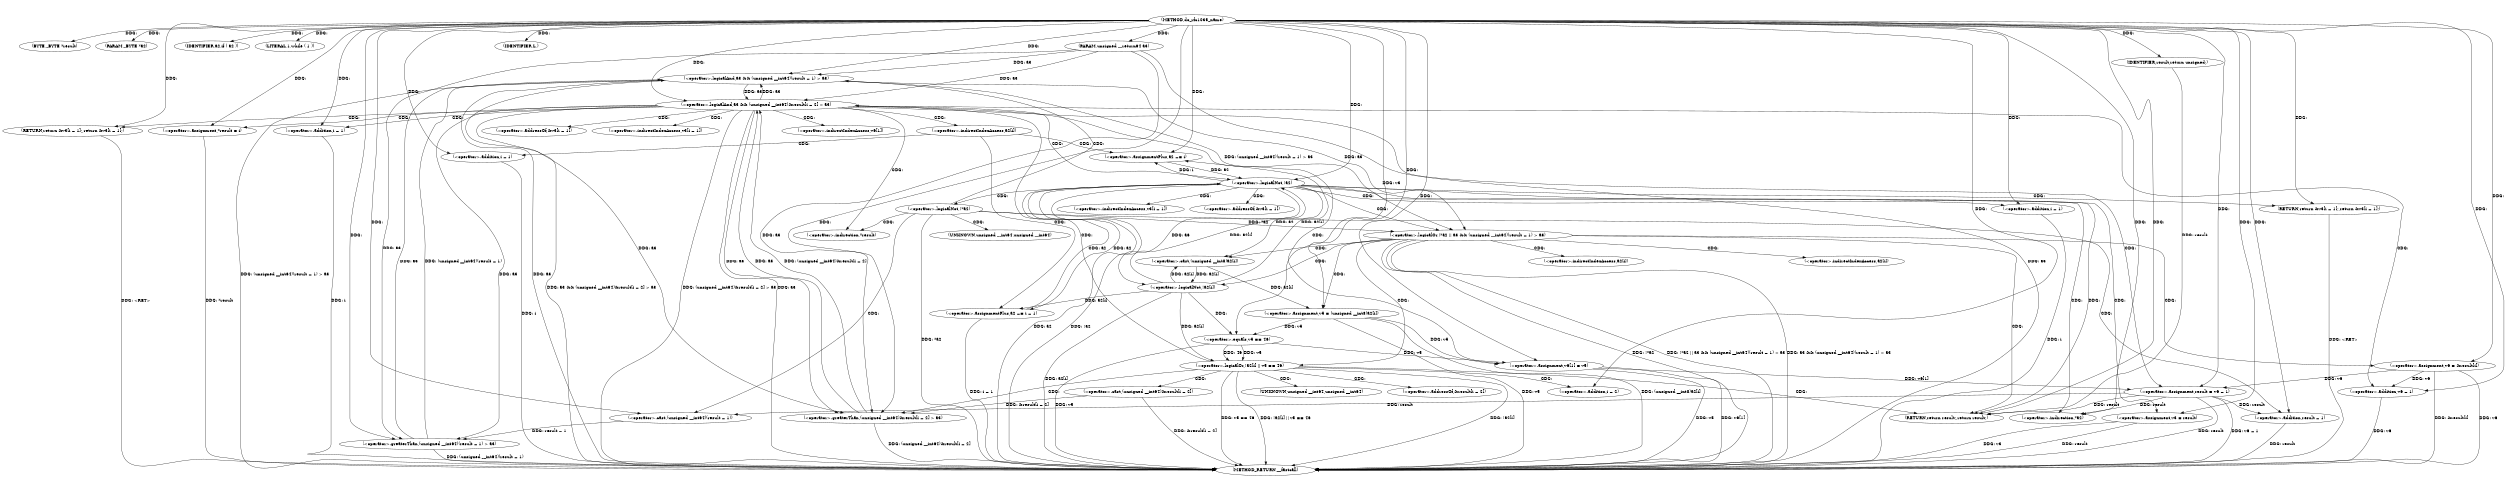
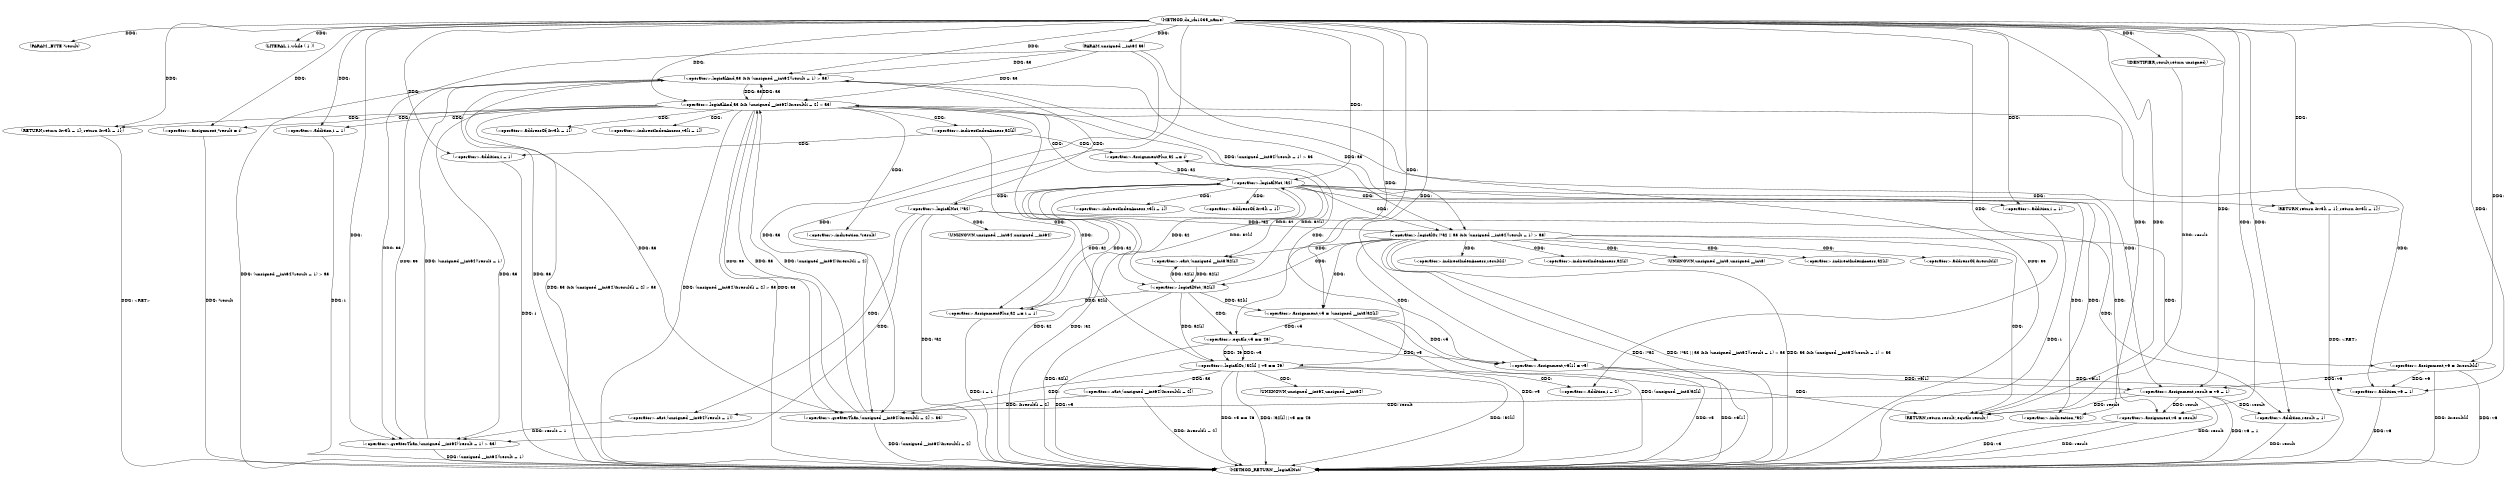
edge "(METHOD,do_rfc1035_name)" -> "(<operator>.cast,(unsigned __int64)(result + 1))": removed, label "DDG:"
edge "(METHOD,do_rfc1035_name)" -> "(LITERAL,1,while ( 1 ))": label "DDG: " -> "CDG: "
node "(BYTE,_BYTE *result)": label "(BYTE,_BYTE *result)" -> "(PARAM,_BYTE *result)"
node "(PARAM,_BYTE *a2)": removed
node "(IDENTIFIER,a2,if ( a2 ))": removed
node "(IDENTIFIER,L,)": removed
node "(PARAM,unsigned __return64 a3)": label "(PARAM,unsigned __return64 a3)" -> "(PARAM,unsigned __int64 a3)"
edge "(METHOD,do_rfc1035_name)" -> "(<operator>.assignmentPlus,a2 += i)": removed, label "DDG:"
node "(<operator>.indirectIndexAccess,v6[1])": removed
edge "(<operator>.logicalNot,!a2)" -> "(<operator>.assignmentPlus,a2 += i)": label "DDG: i" -> "DDG: a2"
edge "(<operator>.assignmentPlus,a2 += i)" -> "(<operator>.logicalNot,!a2)": removed, label "DDG: a2"
edge "(METHOD,do_rfc1035_name)" -> "(<operator>.assignment,v5 = (unsigned __int8)a2[i])": label "DDG: " -> "CDG: "
edge "(METHOD,do_rfc1035_name)" -> "(<operator>.equals,v5 == 46)": label "DDG: v3" -> "DDG: "
edge "(METHOD,do_rfc1035_name)" -> "(<operator>.addition,i + 2)": label "DDG: " -> "CDG: "
edge "(<operator>.logicalNot,!*a2)" -> "(<operator>.indirection,*result)": now "(<operator>.logicalNot,!*a2)" -> "(<operator>.greaterThan,(unsigned __int64)(result + 1) > a3)"
edge "(METHOD,do_rfc1035_name)" -> "(<operator>.assignment,v3 = result)": label "DDG: " -> "CDG: "
edge "(<operator>.logicalNot,!a2)" -> "(<operator>.logicalNot,!a2[i])": label "DDG: a6" -> "DDG: a2"
node "(<operator>.indirectIndexAccess,result[i])": added
node "(UNKNOWN,unsigned __int8,unsigned __int8)": added
node "(<operator>.addressOf,&result[i])": added
edge "(<operator>.cast,(unsigned __int8)a2[i])" -> "(<operator>.assignment,v5 = (unsigned __int8)a2[i])": now "(<operator>.logicalNot,!a2[i])" -> "(<operator>.assignment,v5 = (unsigned __int8)a2[i])"
edge "(<operator>.logicalNot,!a2)" -> "(<operator>.indirection,*a2)": label "CDG: " -> "DDG: "
edge "(<operator>.logicalNot,!a2[i])" -> "(<operator>.equals,v5 == 46)": label "DDG: " -> "CDG: "
edge "(<operator>.assignment,v5 = (unsigned __int8)a2[i])" -> "(<operator>.equals,v5 == 46)": label "DDG: v5" -> "CDG: v5"
edge "(<operator>.assignment,v6[1] = v5)" -> "(<operator>.addition,v6 + 1)": added, label "DDG: v6[1]"
edge "(<operator>.logicalOr,!a2[i] || v5 == 46)" -> "(<operator>.cast,(unsigned __int64)&result[i + 2])": label "CDG: " -> "DDG: a3"
node "(<operator>.addressOf,&result[i + 2])": removed
edge "(<operator>.assignment,result = v6 + 1)" -> "(<operator>.cast,(unsigned __int64)(result + 1))": label "DDG: result" -> "CDG: result"
edge "(<operator>.assignment,result = v6 + 1)" -> "(<operator>.indirection,*a2)": now "(<operator>.assignment,result = v6 + 1)" -> "(<operator>.assignment,v3 = result)"
node "(RETURN,return result;,return result;)": label "(RETURN,return result;,return result;)" -> "(RETURN,return result;,equals result;)"
node "(METHOD_RETURN,__fastcall)": label "(METHOD_RETURN,__fastcall)" -> "(METHOD_RETURN,__logicalNot)"
